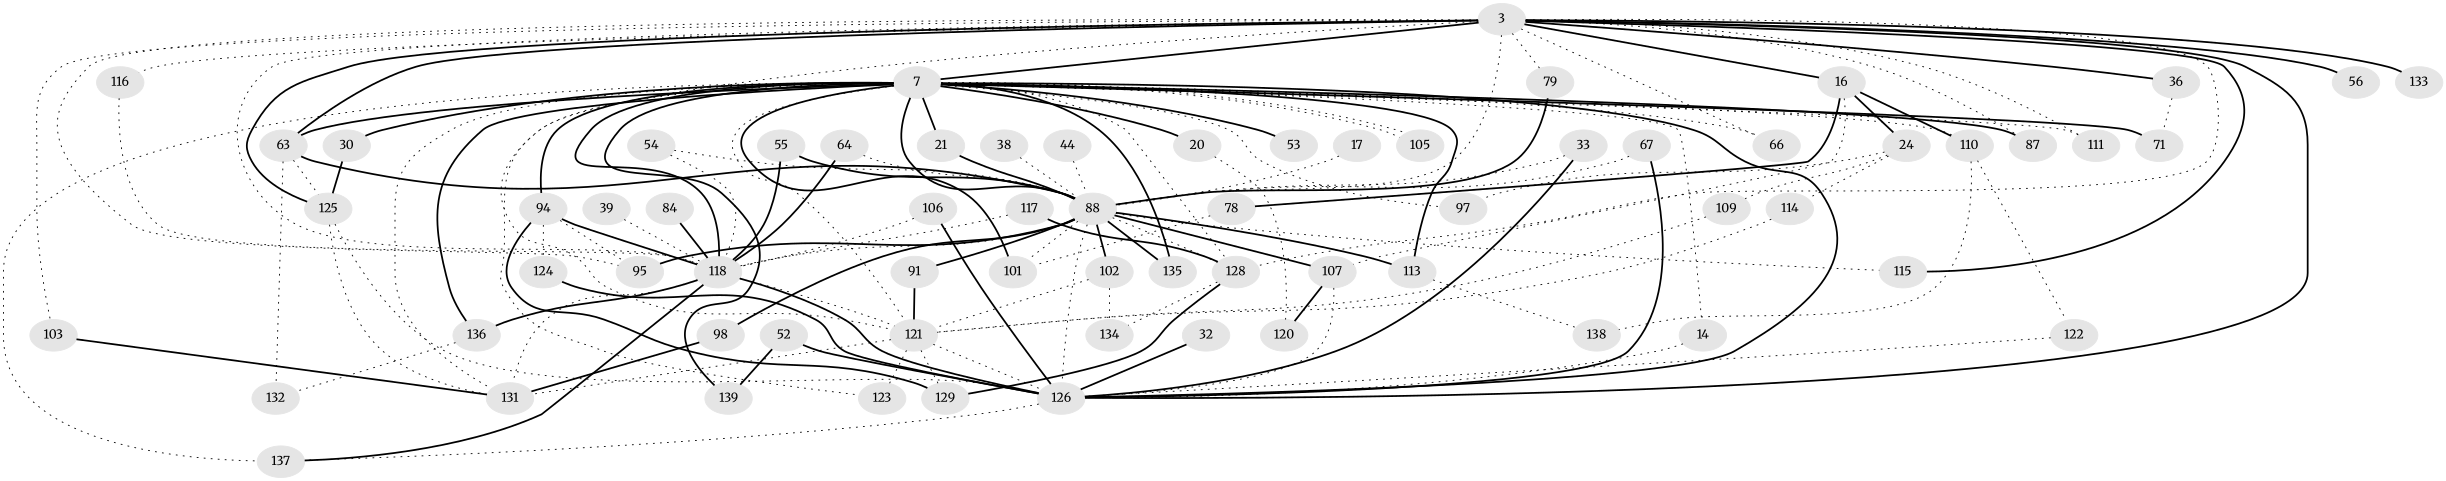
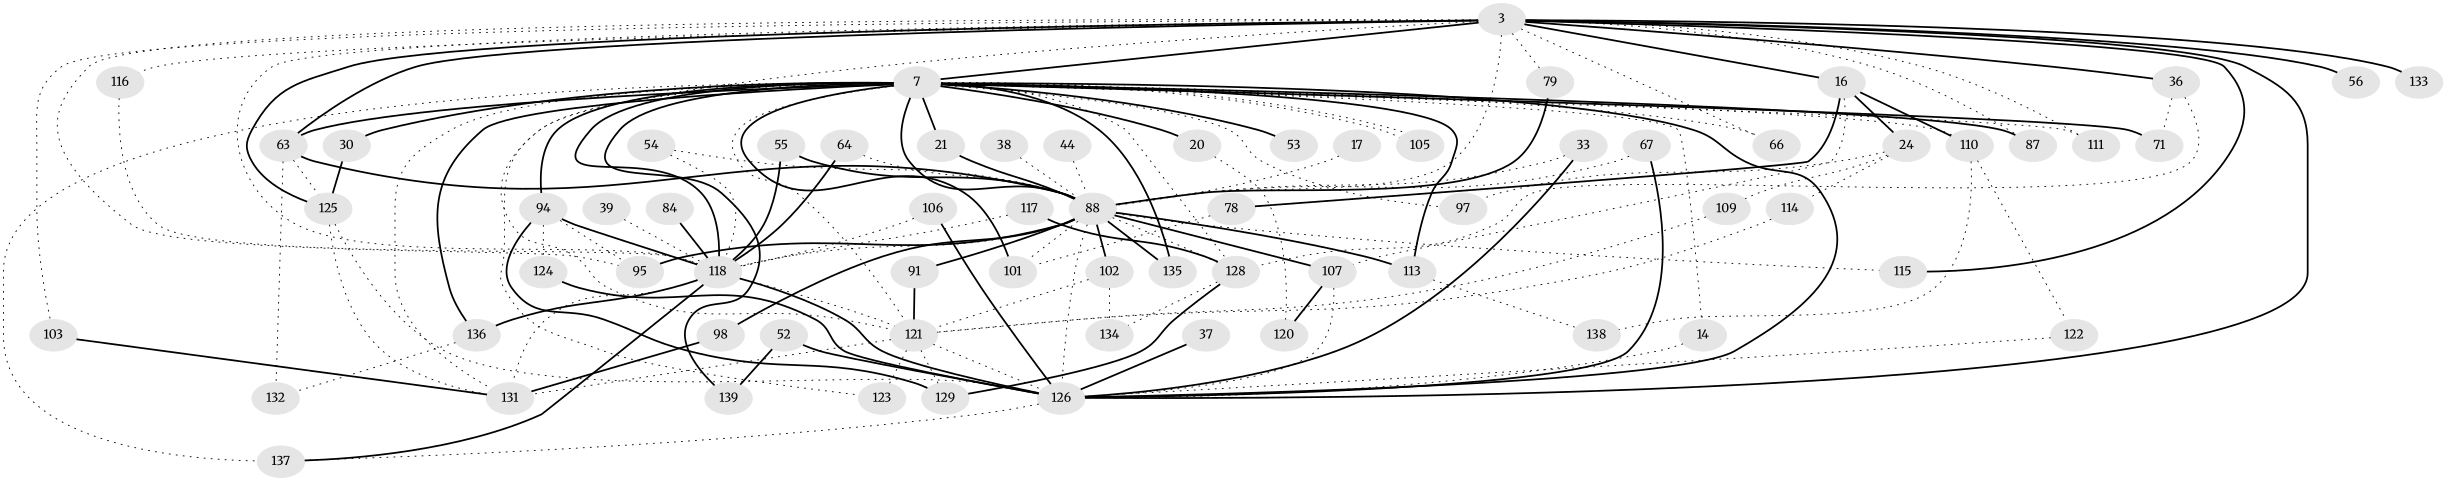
edge "3" -- "128": now "36" -- "128"
node "32": label "32" -> "37"
